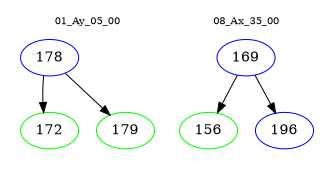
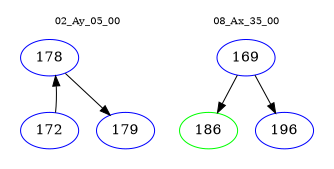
cluster "01_Ay_05_00": label "01_Ay_05_00" -> "02_Ay_05_00"
edge "178" -> "172": reversed
node "172": color green -> blue
node "179": color green -> blue
node "156": label "156" -> "186"
